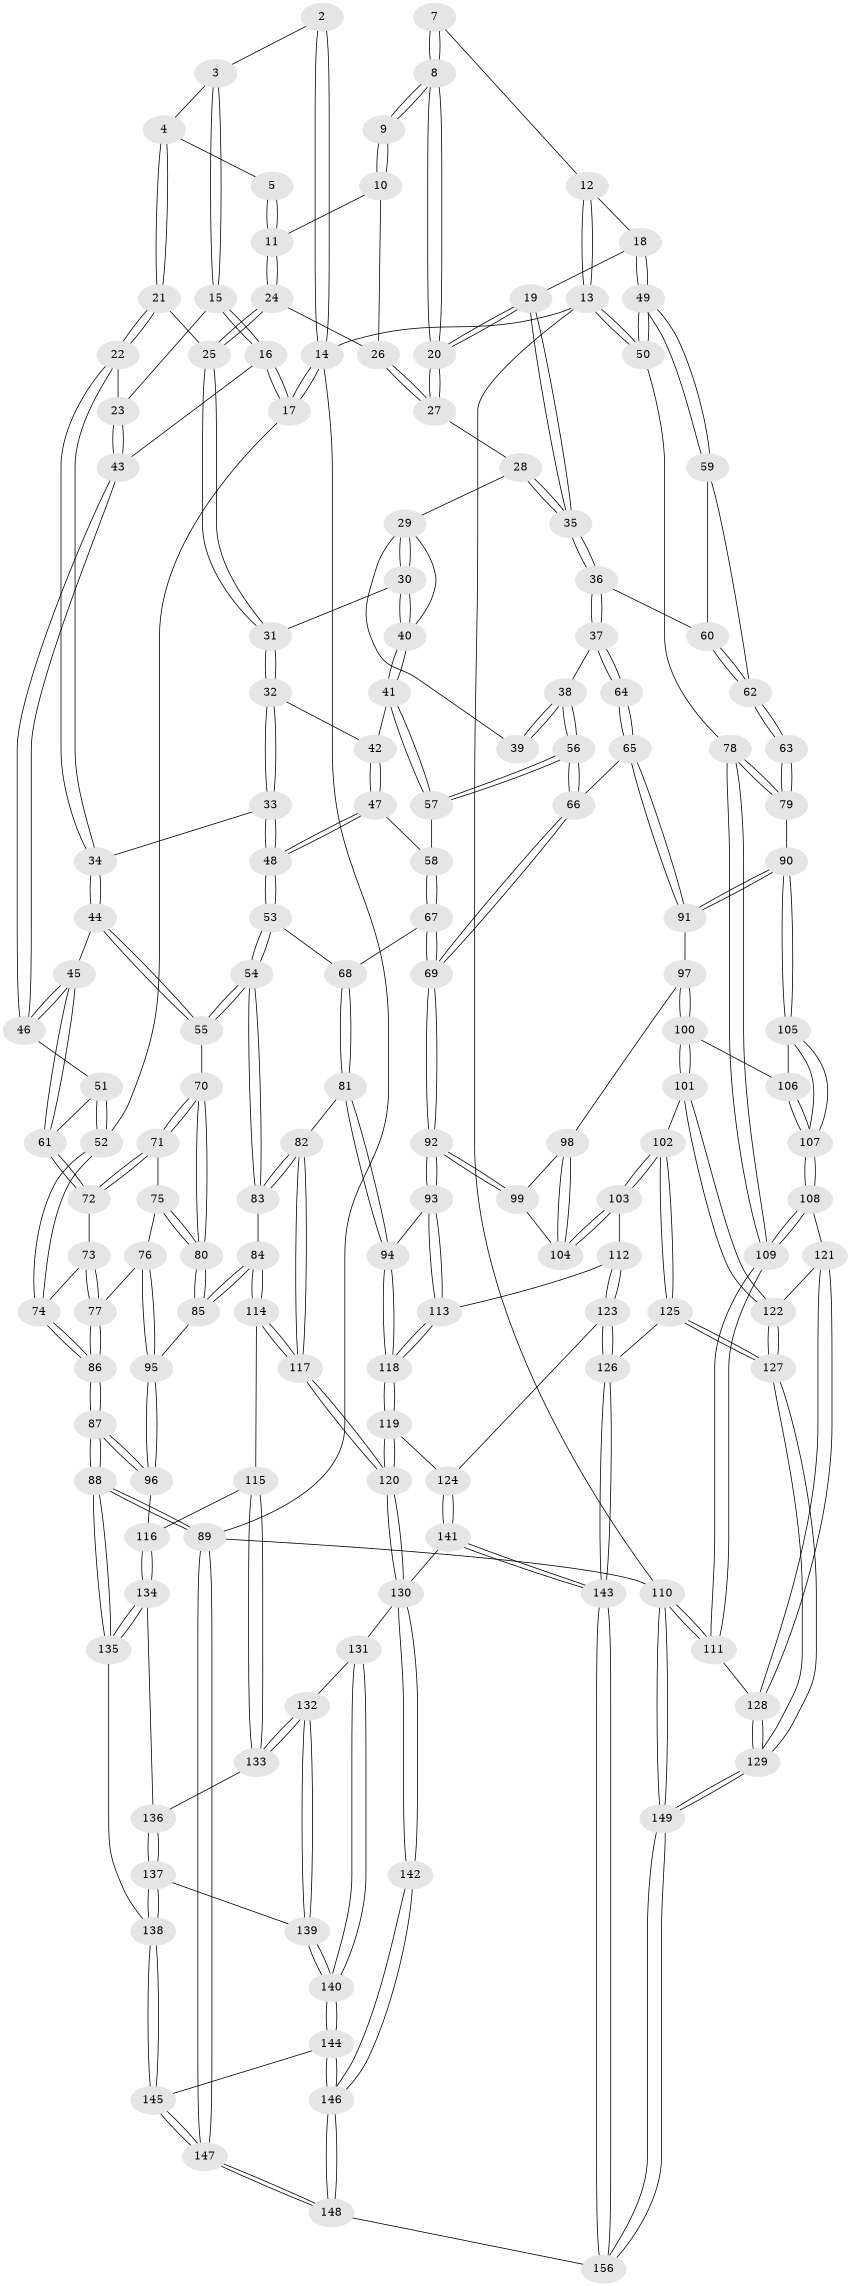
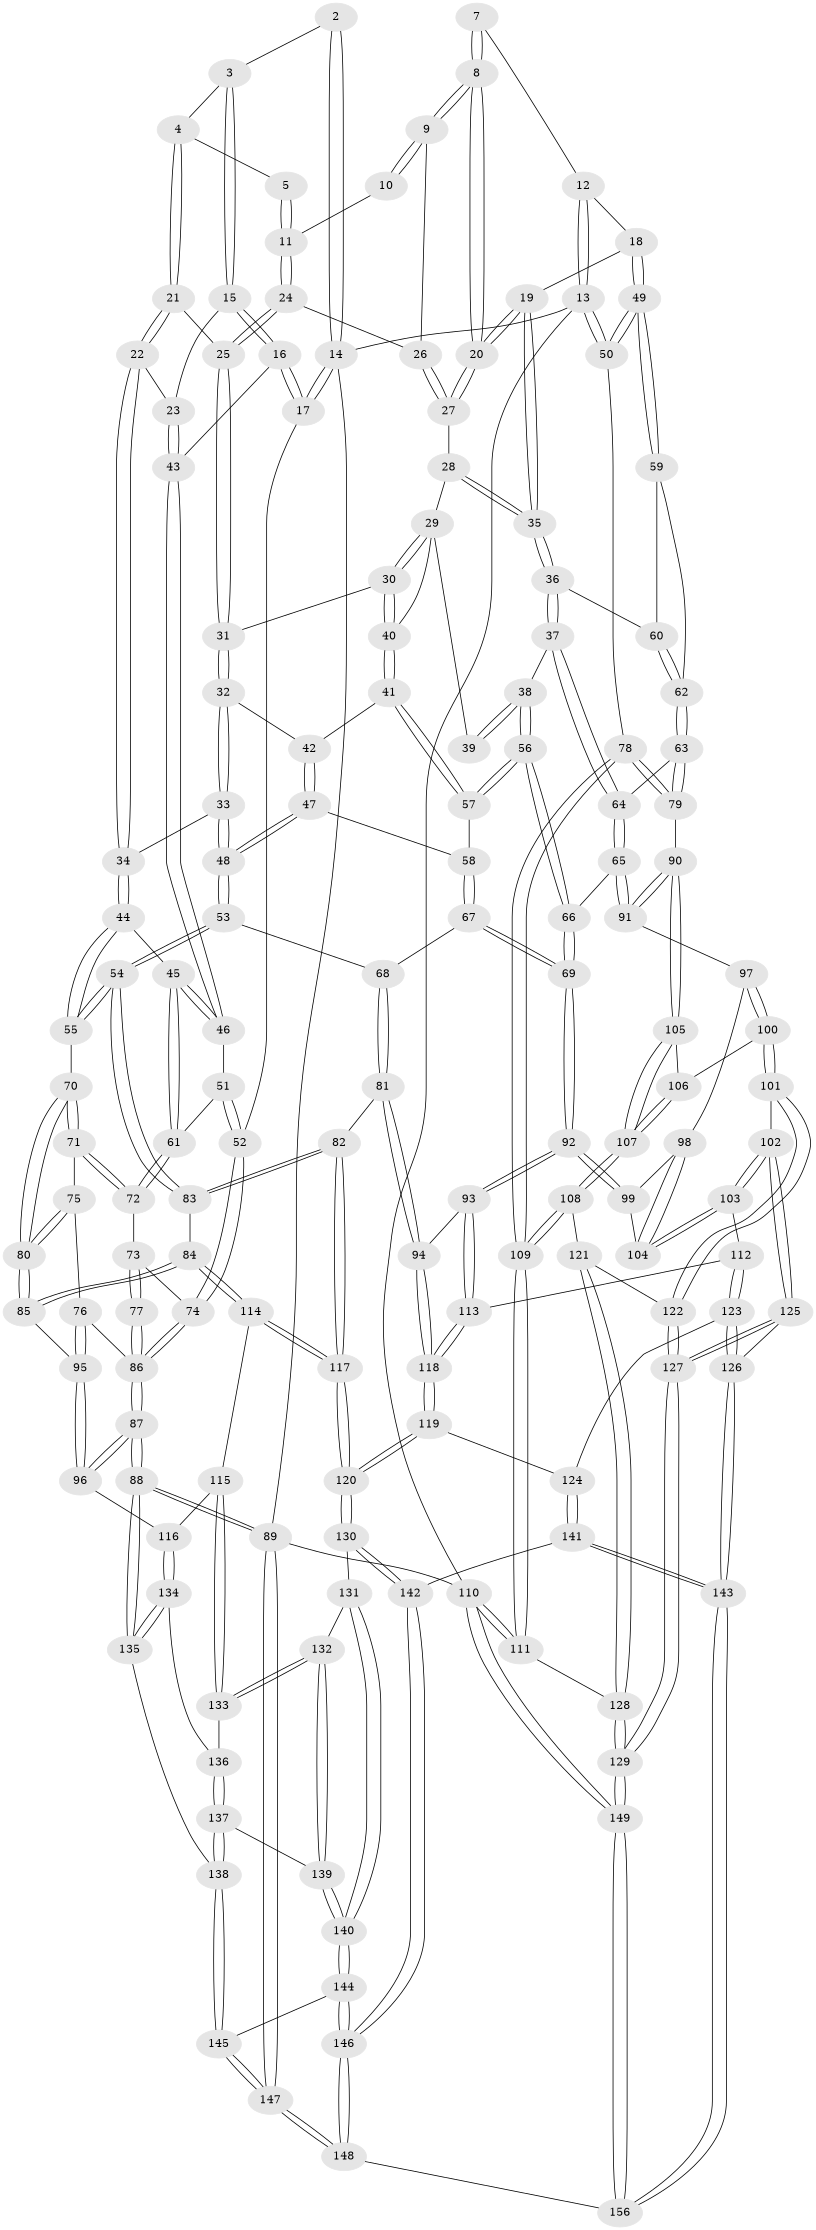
edge "10" -- "26": now "9" -- "26"
edge "63" -- "64": added
edge "76" -- "77": now "76" -- "86"
edge "141" -- "130": now "141" -- "142"
